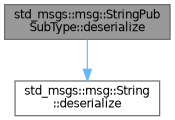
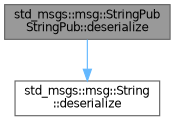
node "std_msgs::msg::StringPub SubType::deserialize": label "std_msgs::msg::StringPub SubType::deserialize" -> "std_msgs::msg::StringPub StringPub::deserialize"
